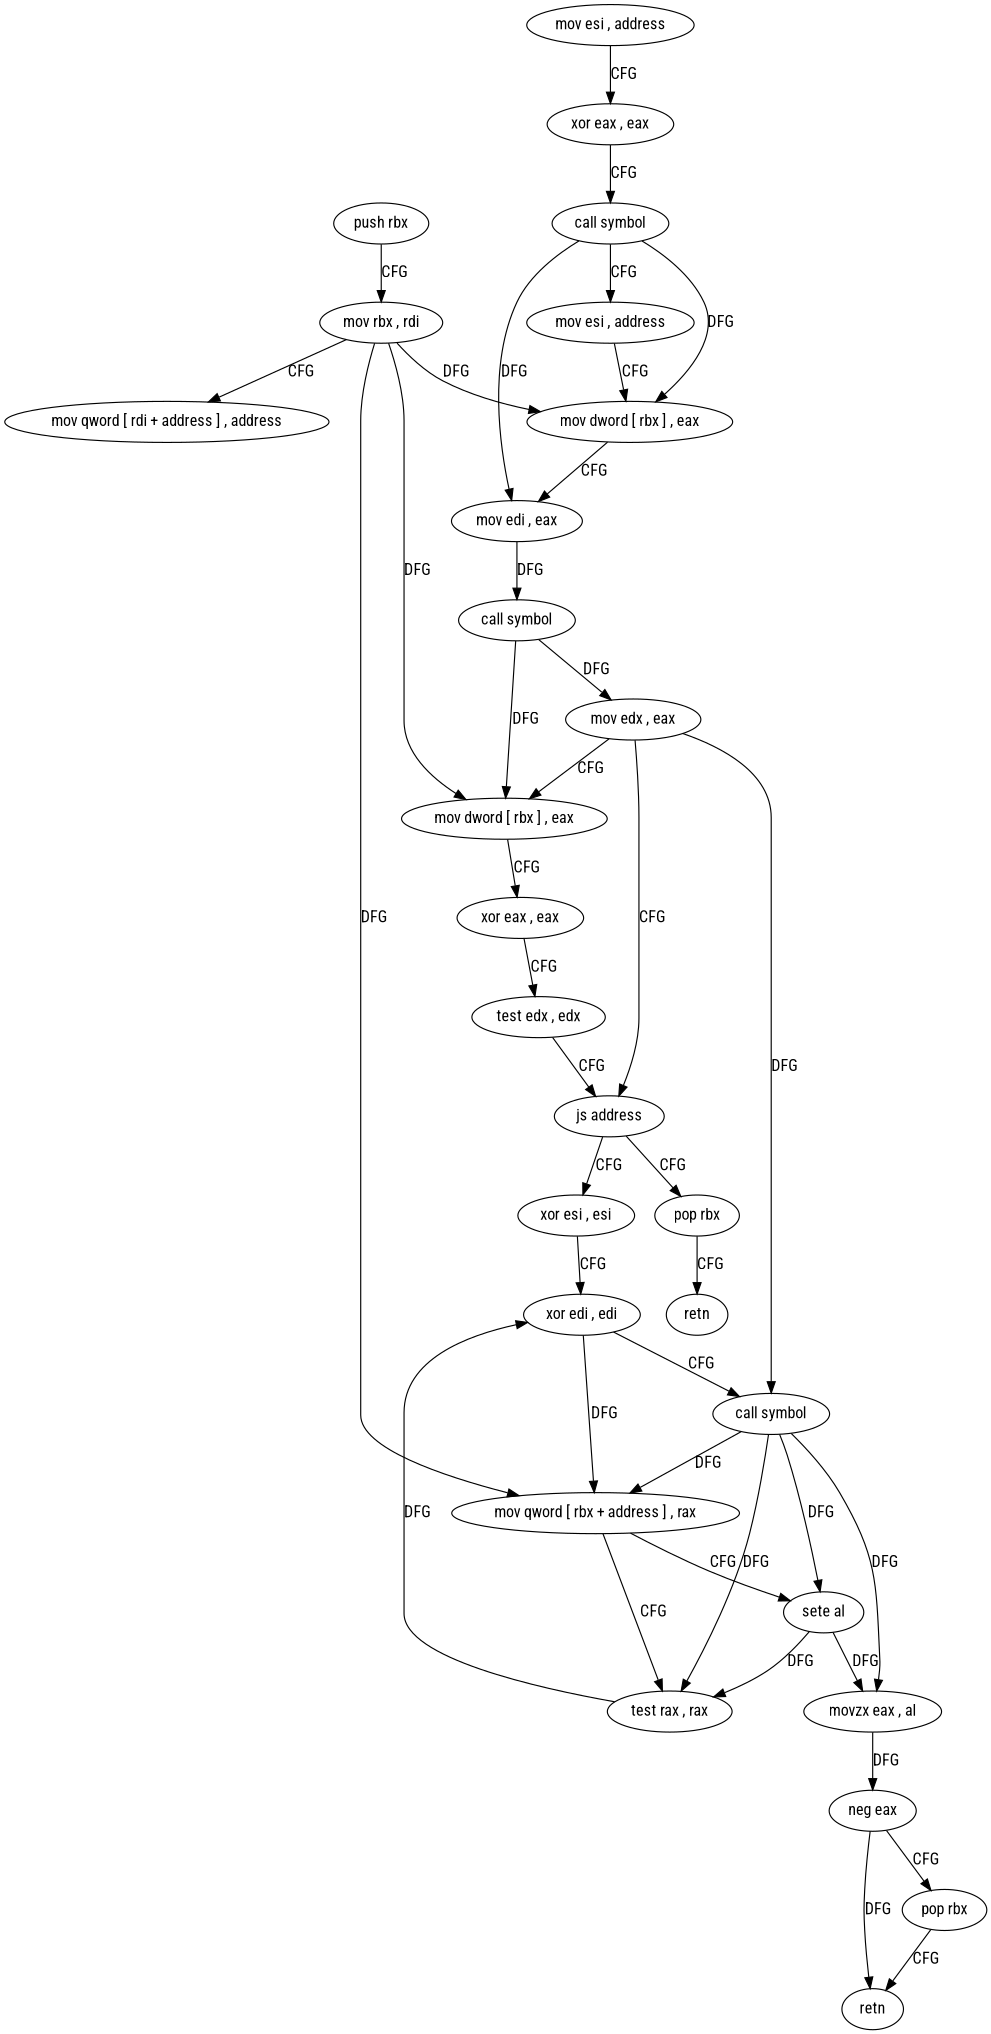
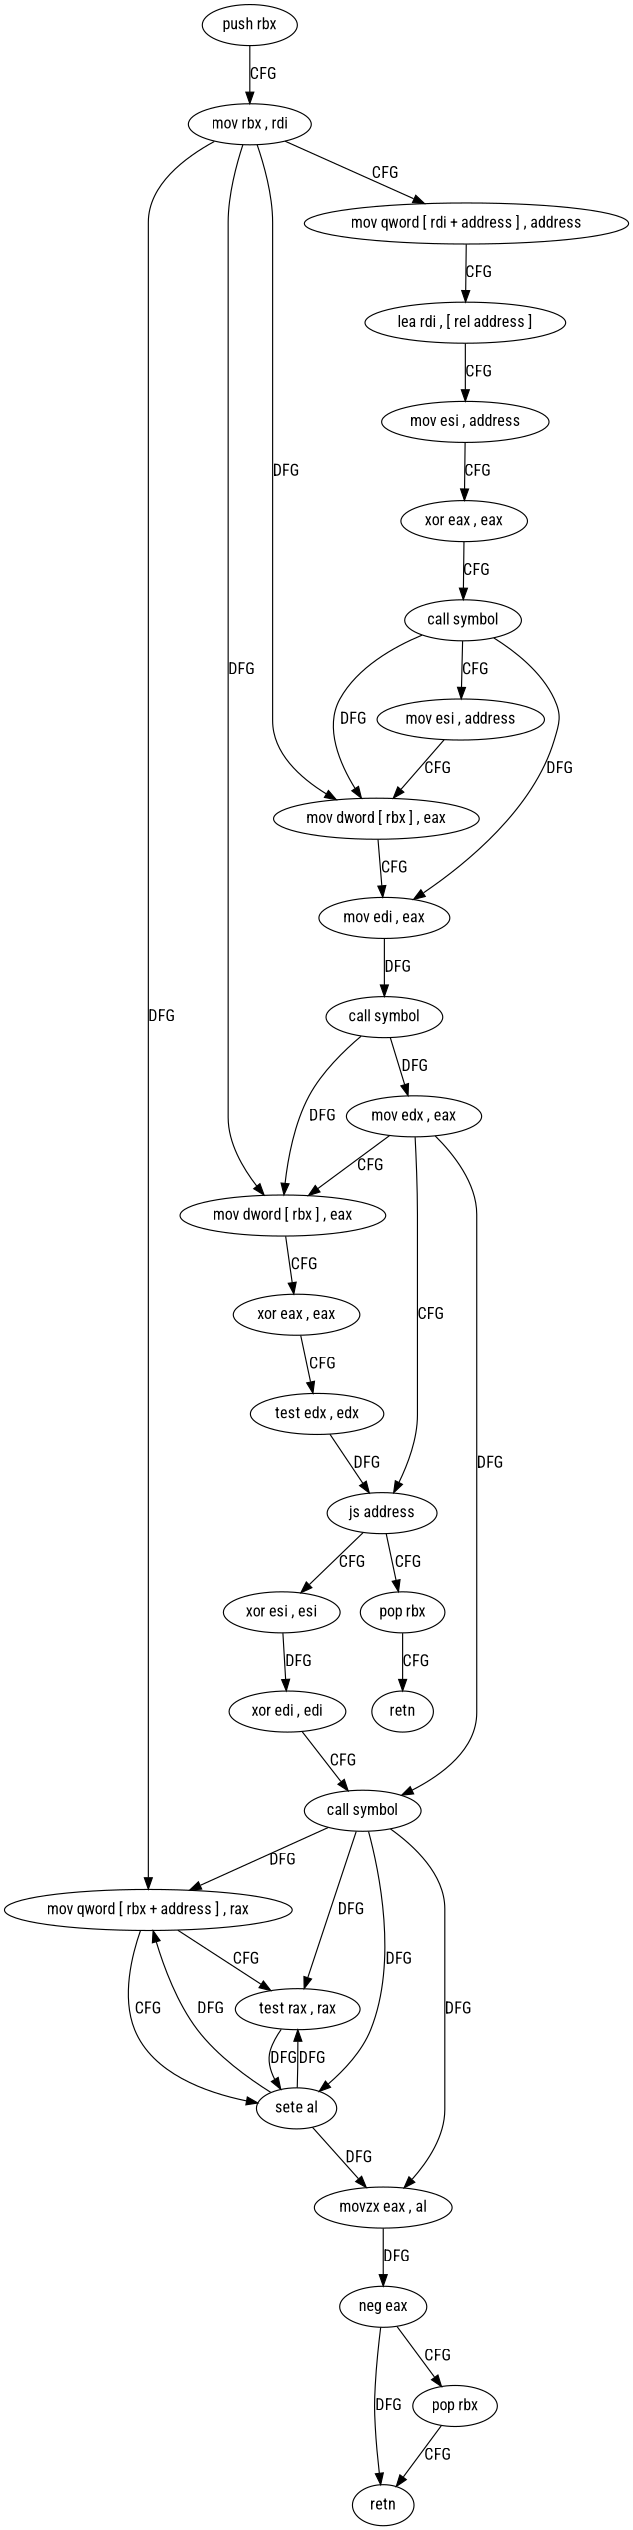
node "lea rdi , [ rel address ]": added
edge "test edx , edx" -> "js address": label "CFG" -> "DFG"
edge "xor esi , esi" -> "xor edi , edi": label "CFG" -> "DFG"
edge "xor edi , edi" -> "mov qword [ rbx + address ] , rax": now "sete al" -> "mov qword [ rbx + address ] , rax"
edge "test rax , rax" -> "xor edi , edi": now "test rax , rax" -> "sete al"
